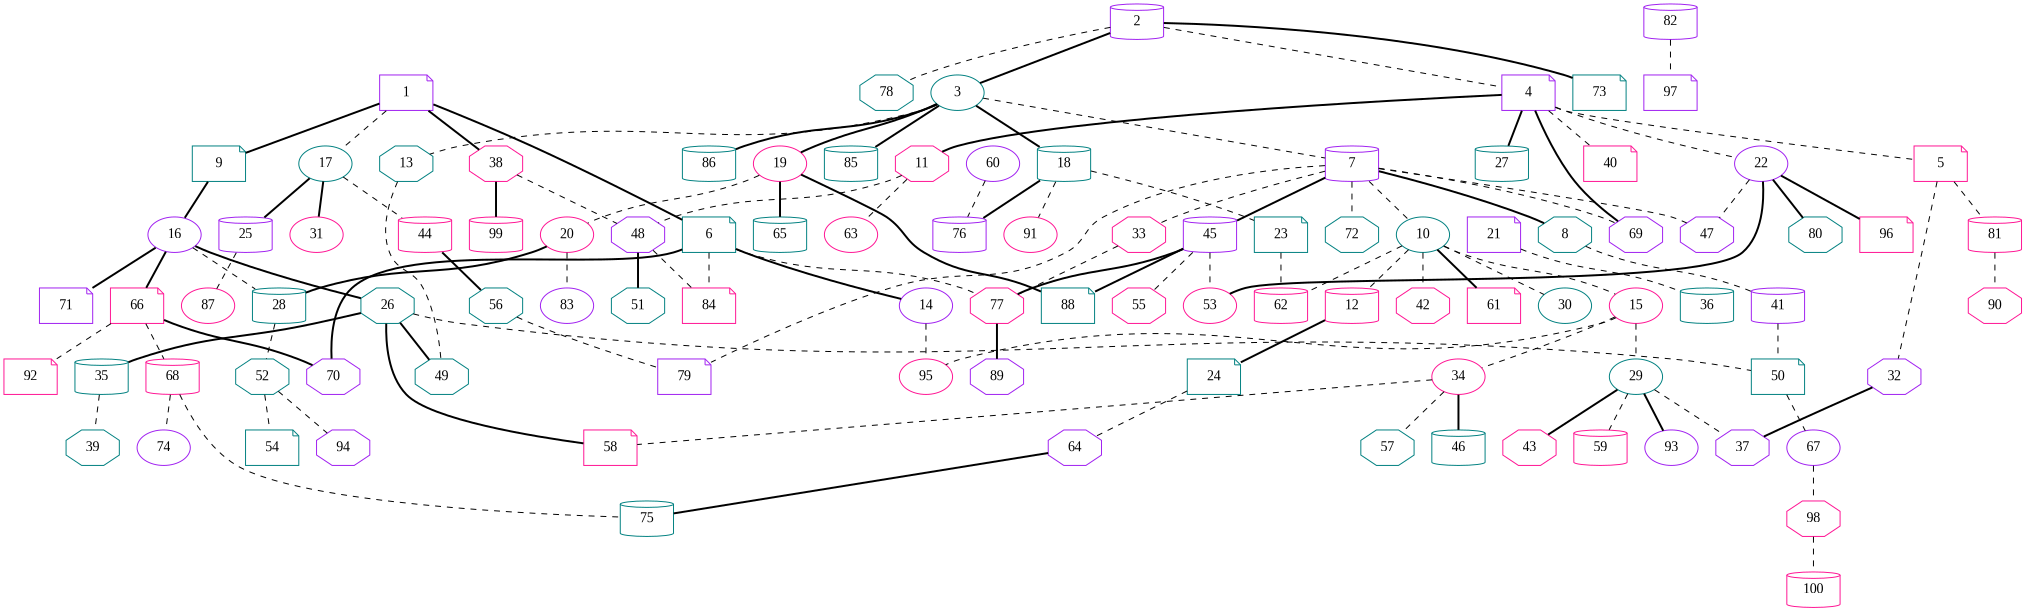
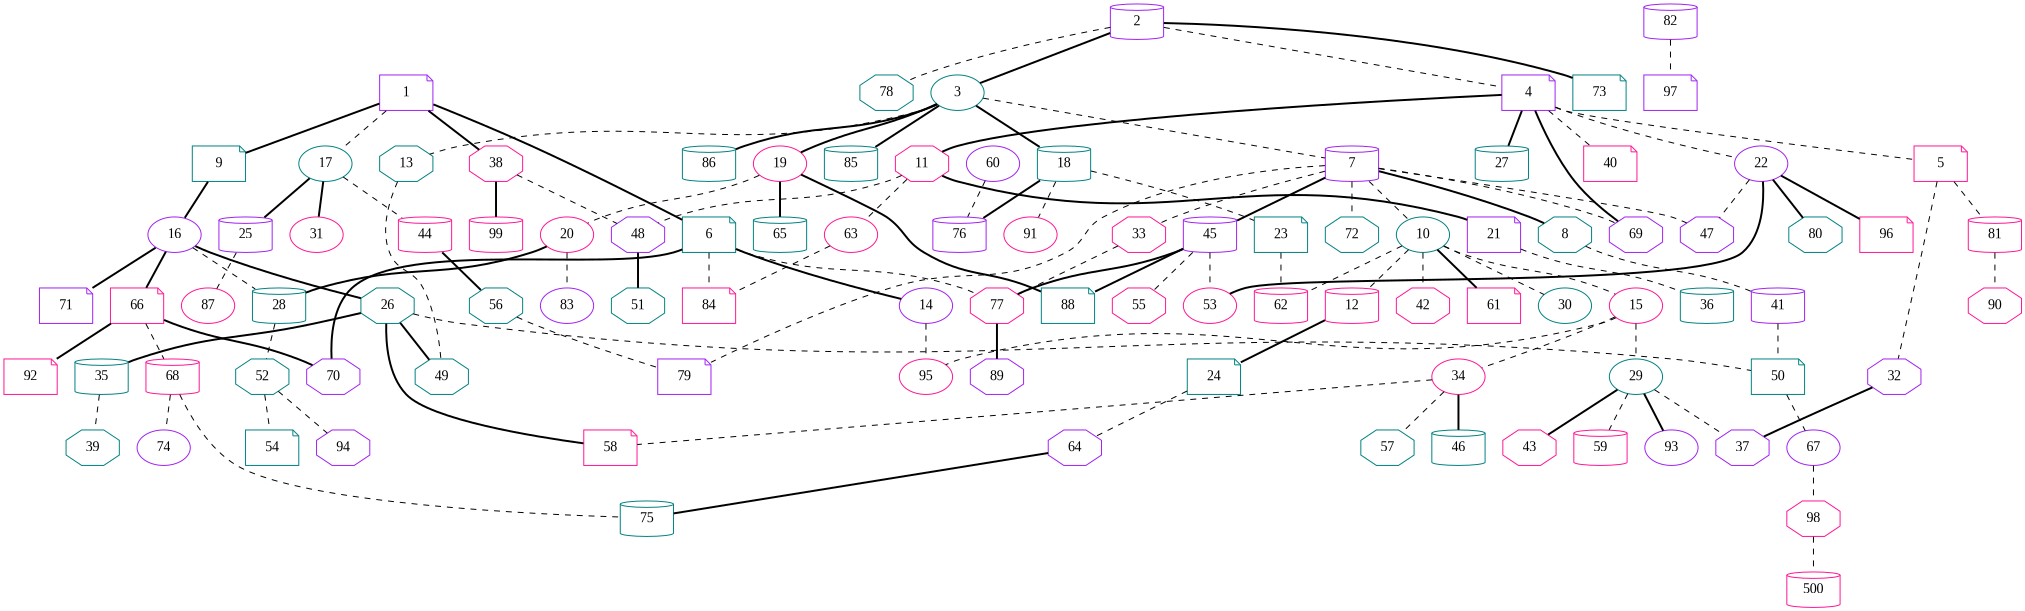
edge "11" -- "21": added
edge "48" -- "84": now "63" -- "84"
edge "66" -- "92": style dashed -> bold
node "100": label "100" -> "500"
